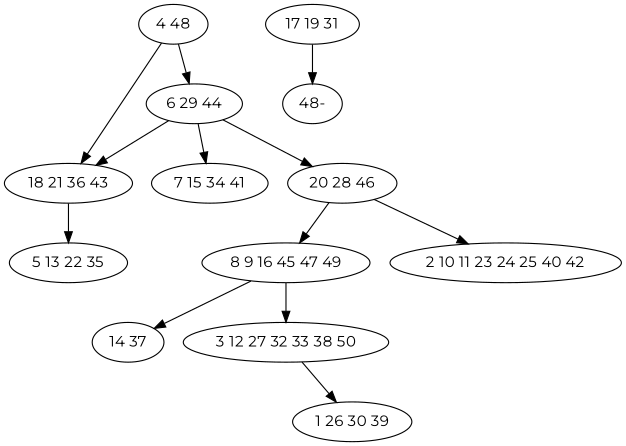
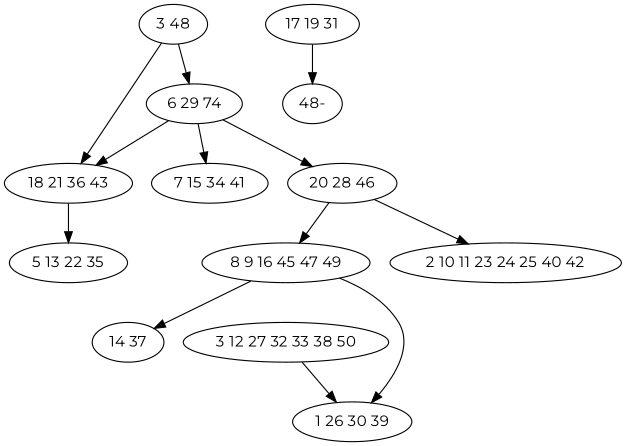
node "4 48": label "4 48" -> "3 48"
node "6 29 44": label "6 29 44" -> "6 29 74"
edge "8 9 16 45 47 49" -> "3 12 27 32 33 38 50": now "8 9 16 45 47 49" -> "1 26 30 39"
